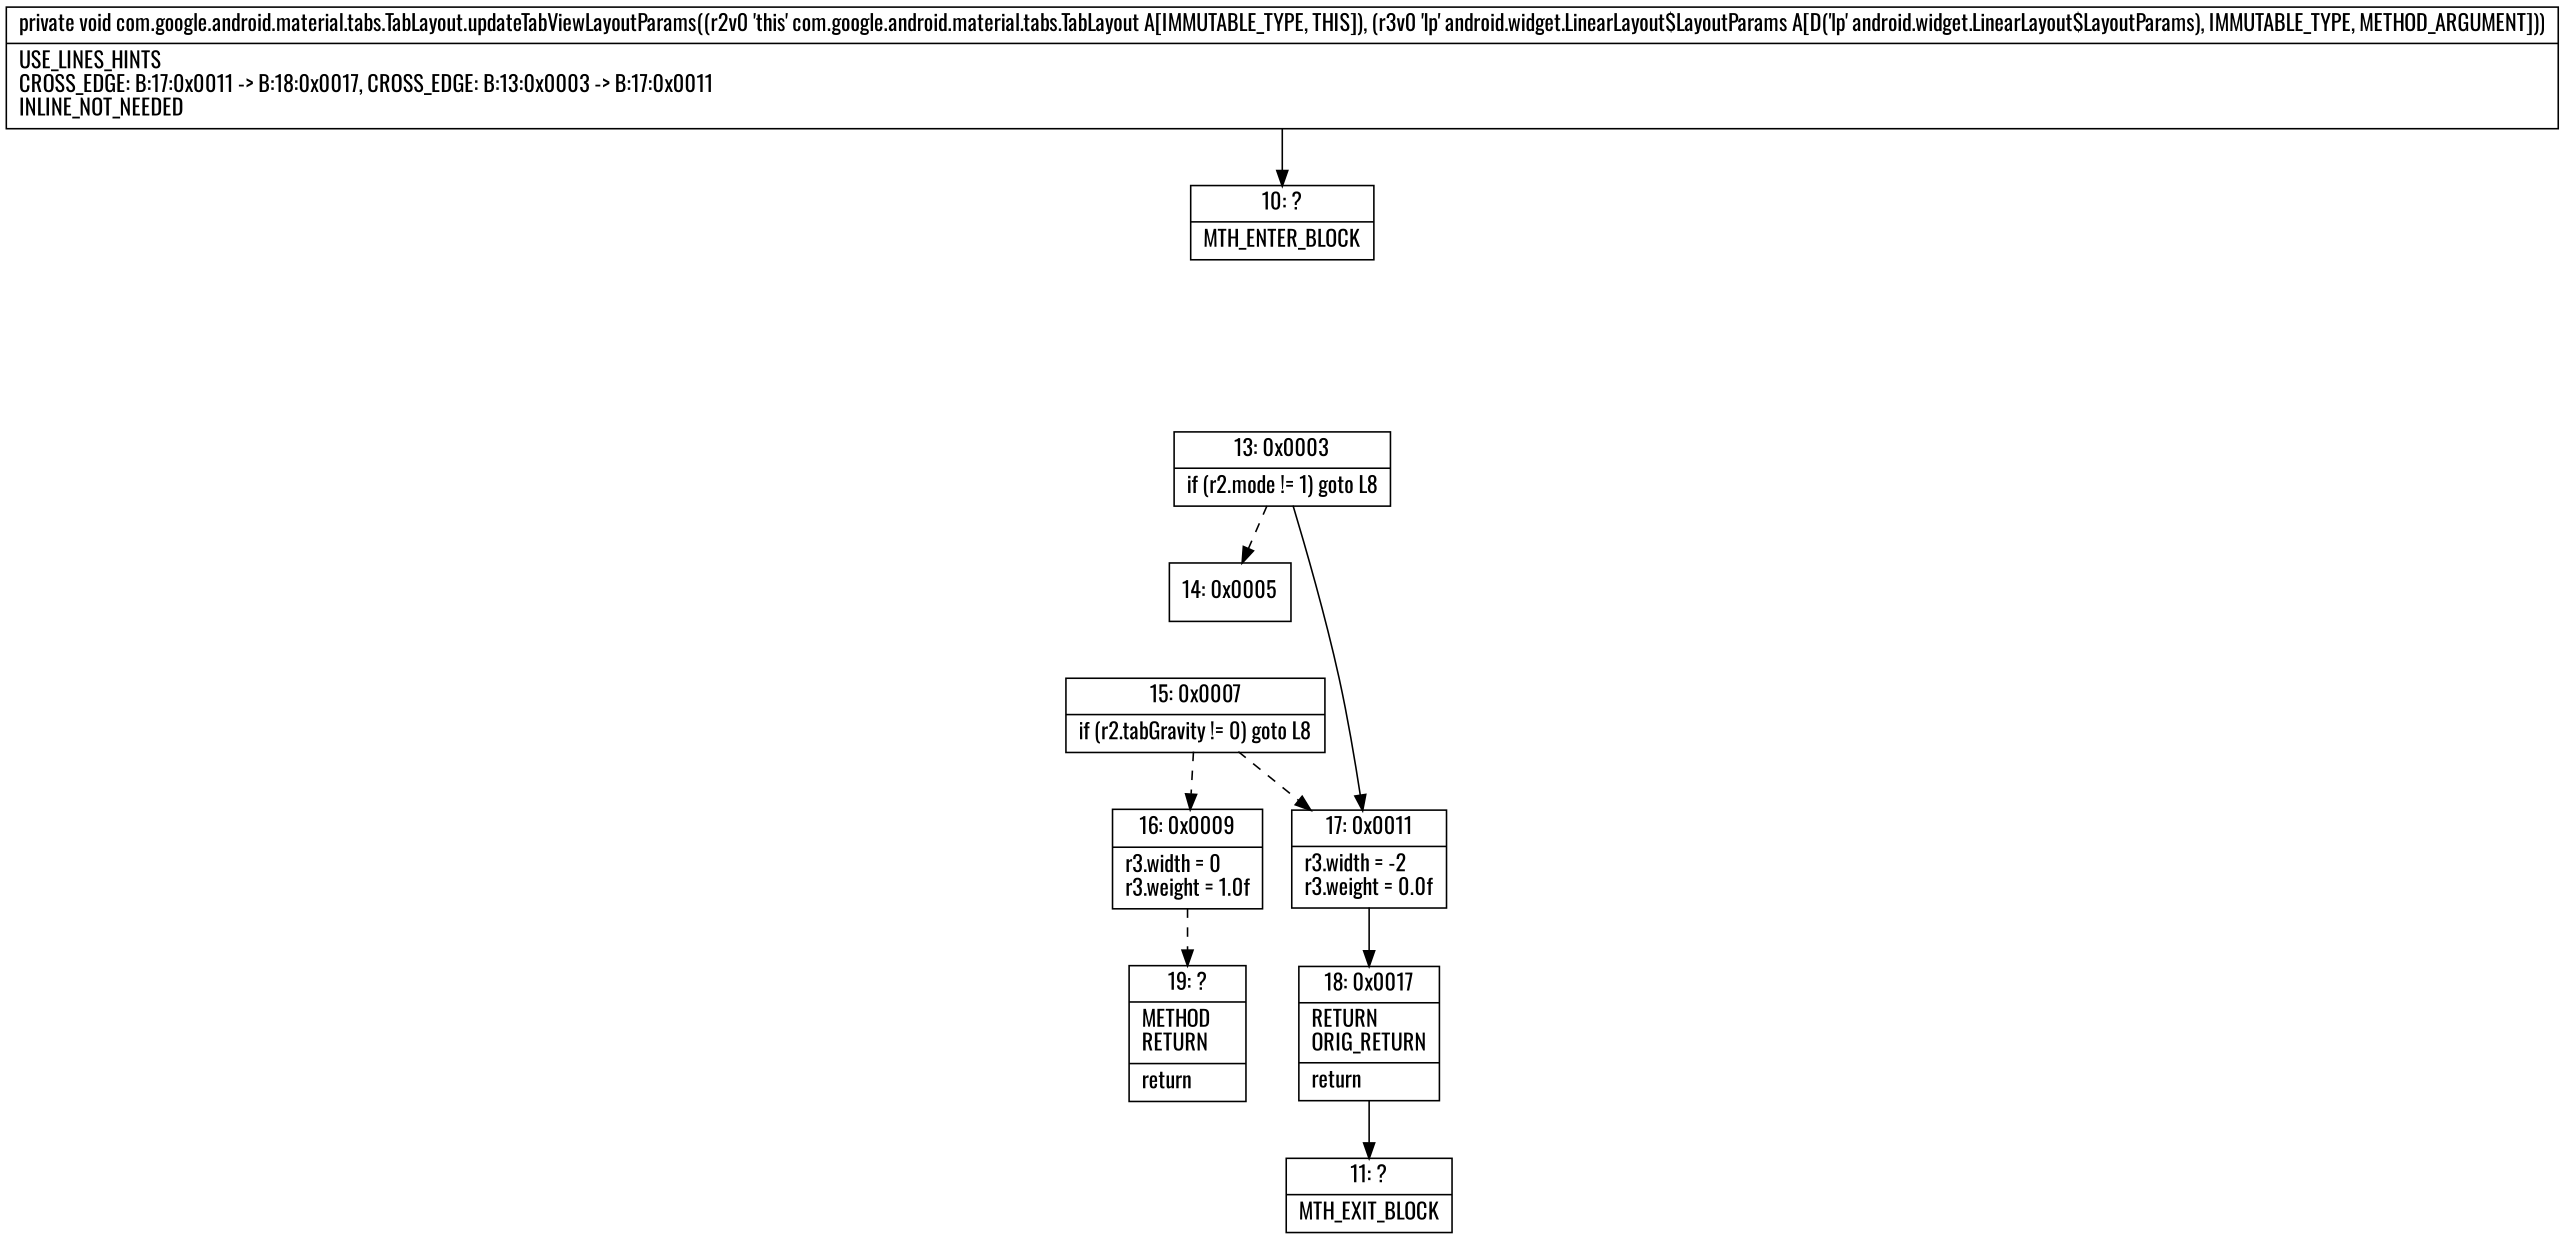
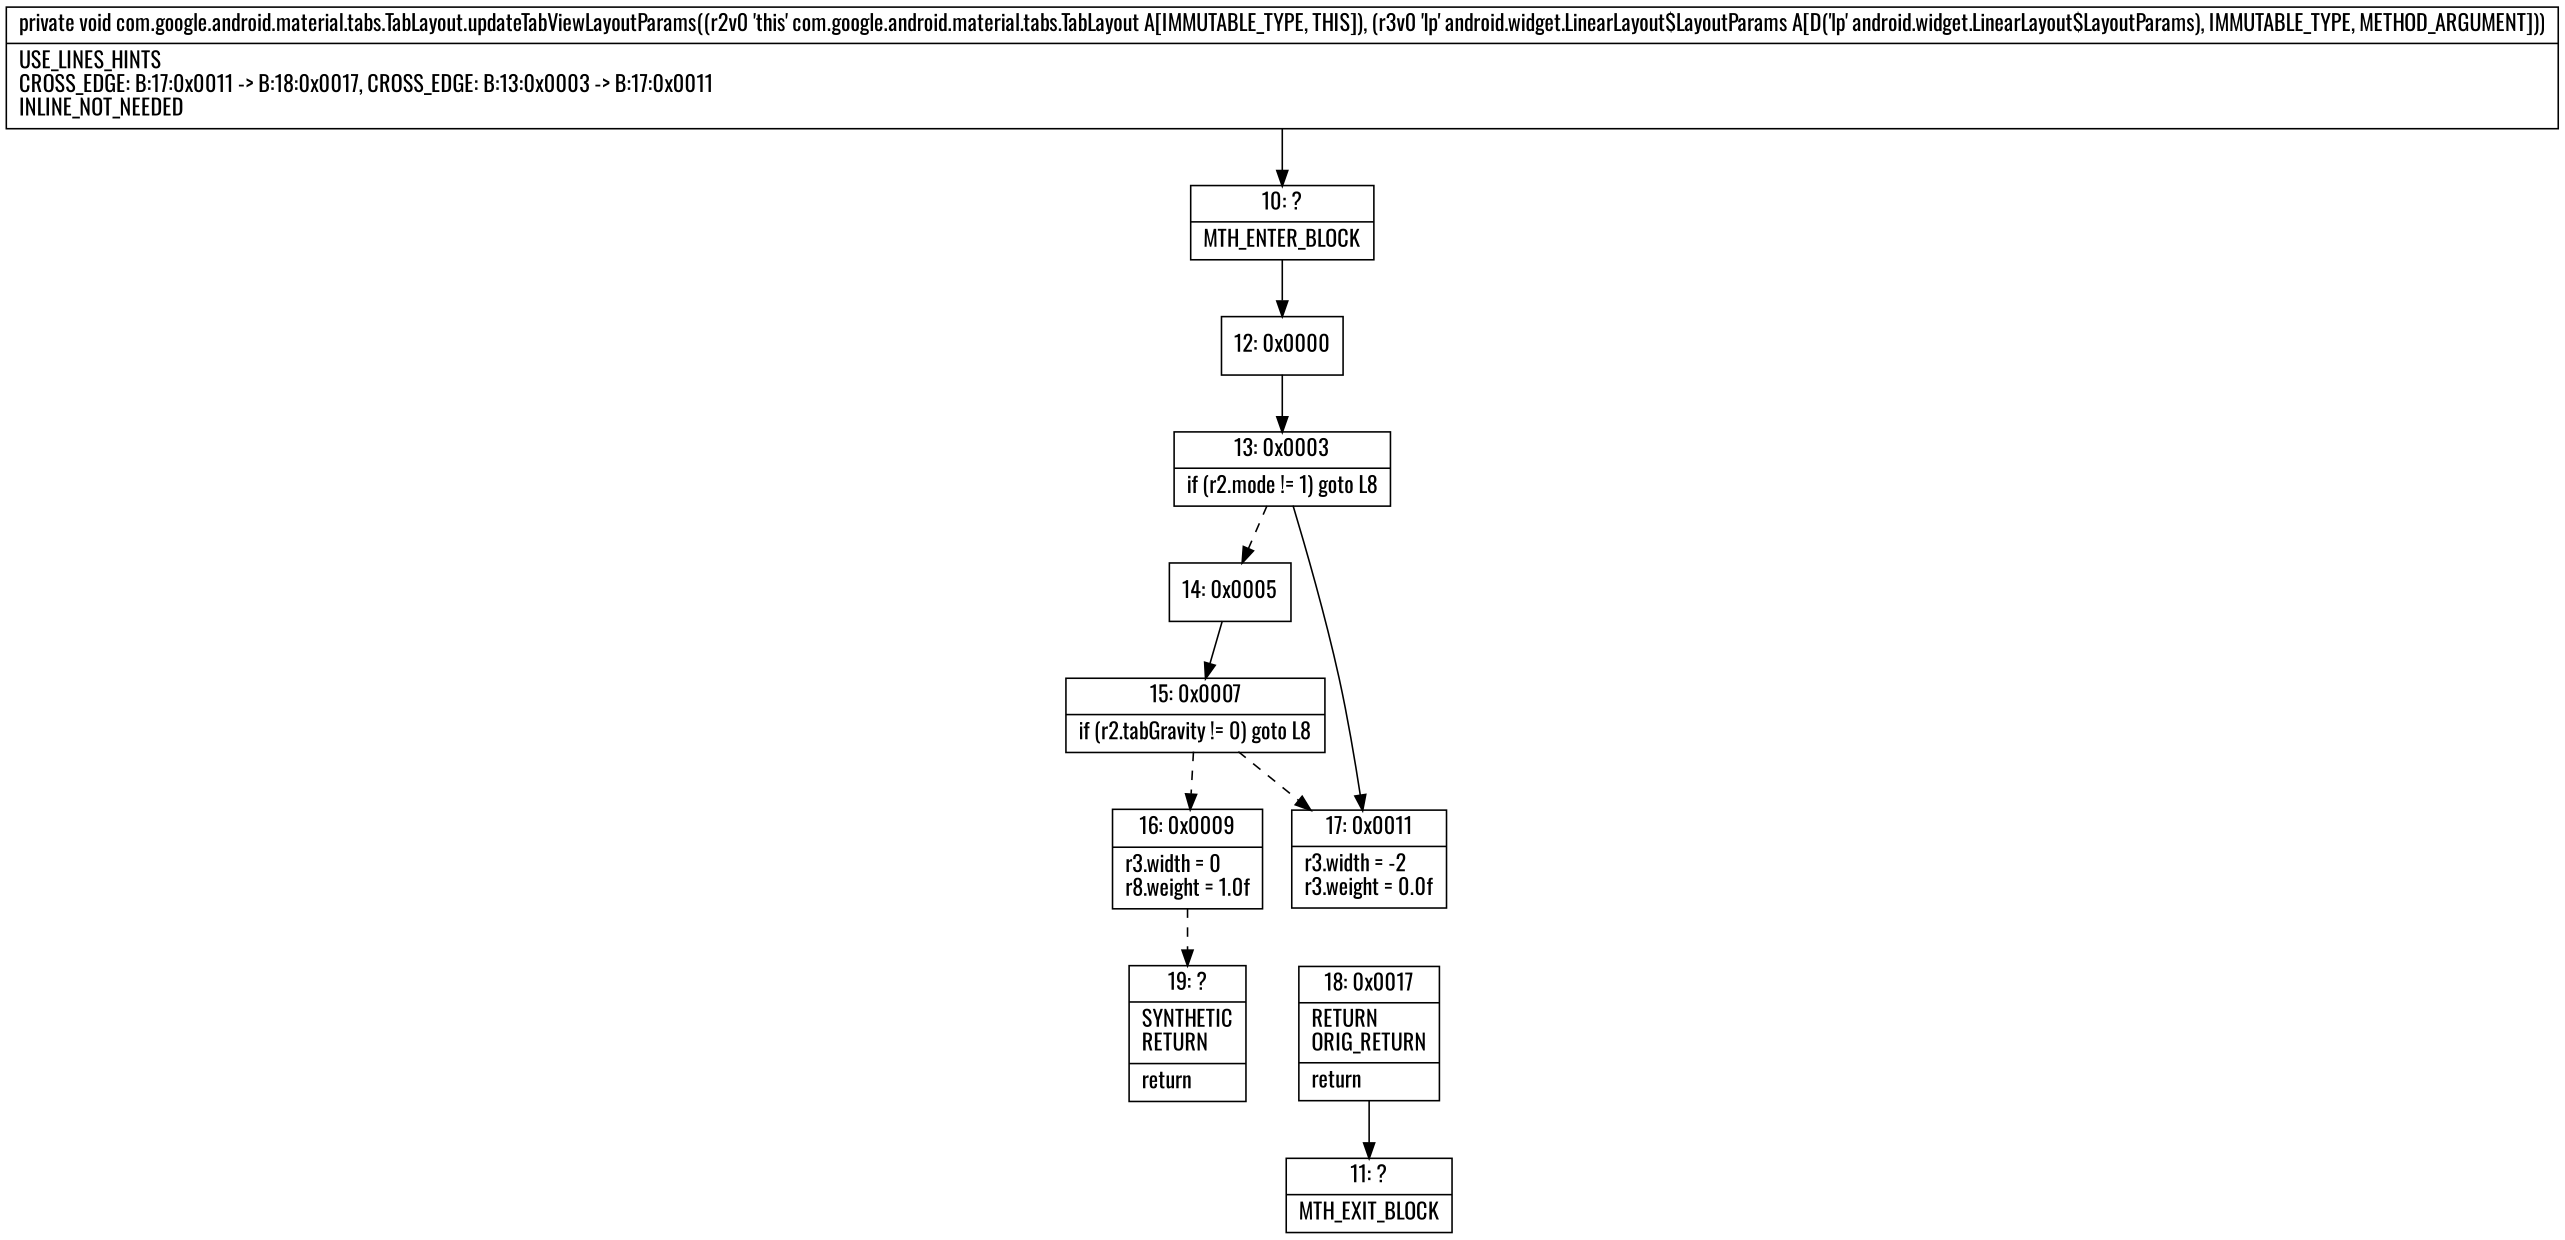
node "12: 0x0000": added
edge "14: 0x0005" -> "15: 0x0007": added
node "16: 0x0009": text "r3.weight = 1.0f" -> "r8.weight = 1.0f"
edge "17: 0x0011" -> "18: 0x0017": removed
node "19: ?": text "METHOD" -> "SYNTHETIC"
